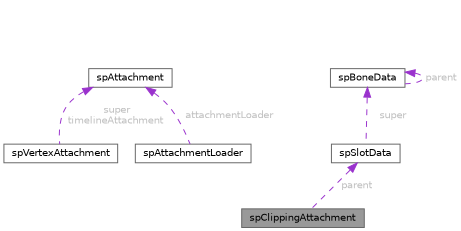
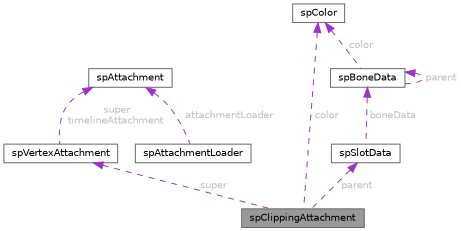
node "spColor": added
edge "spSlotData" -> "spBoneData": label " super" -> " boneData"
edge "spClippingAttachment" -> "spVertexAttachment": added, label "super"
